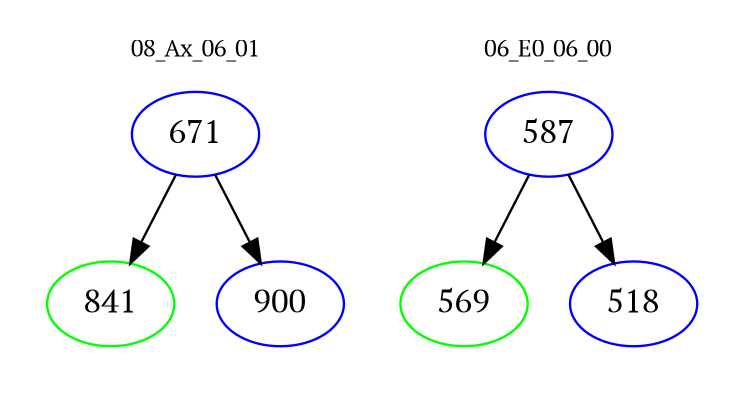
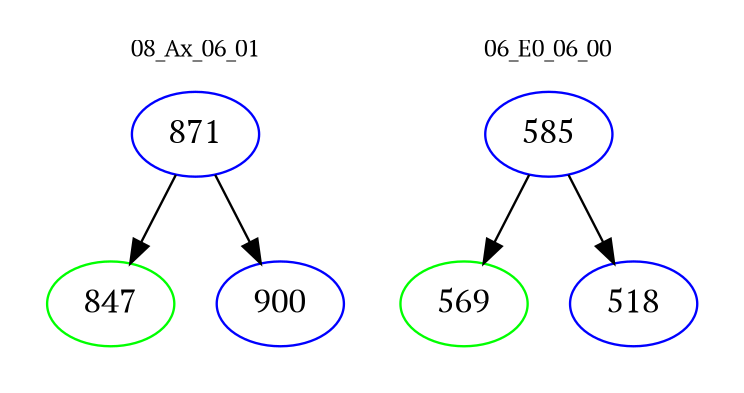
node "671": label "671" -> "871"
node "587": label "587" -> "585"
node "841": label "841" -> "847"
